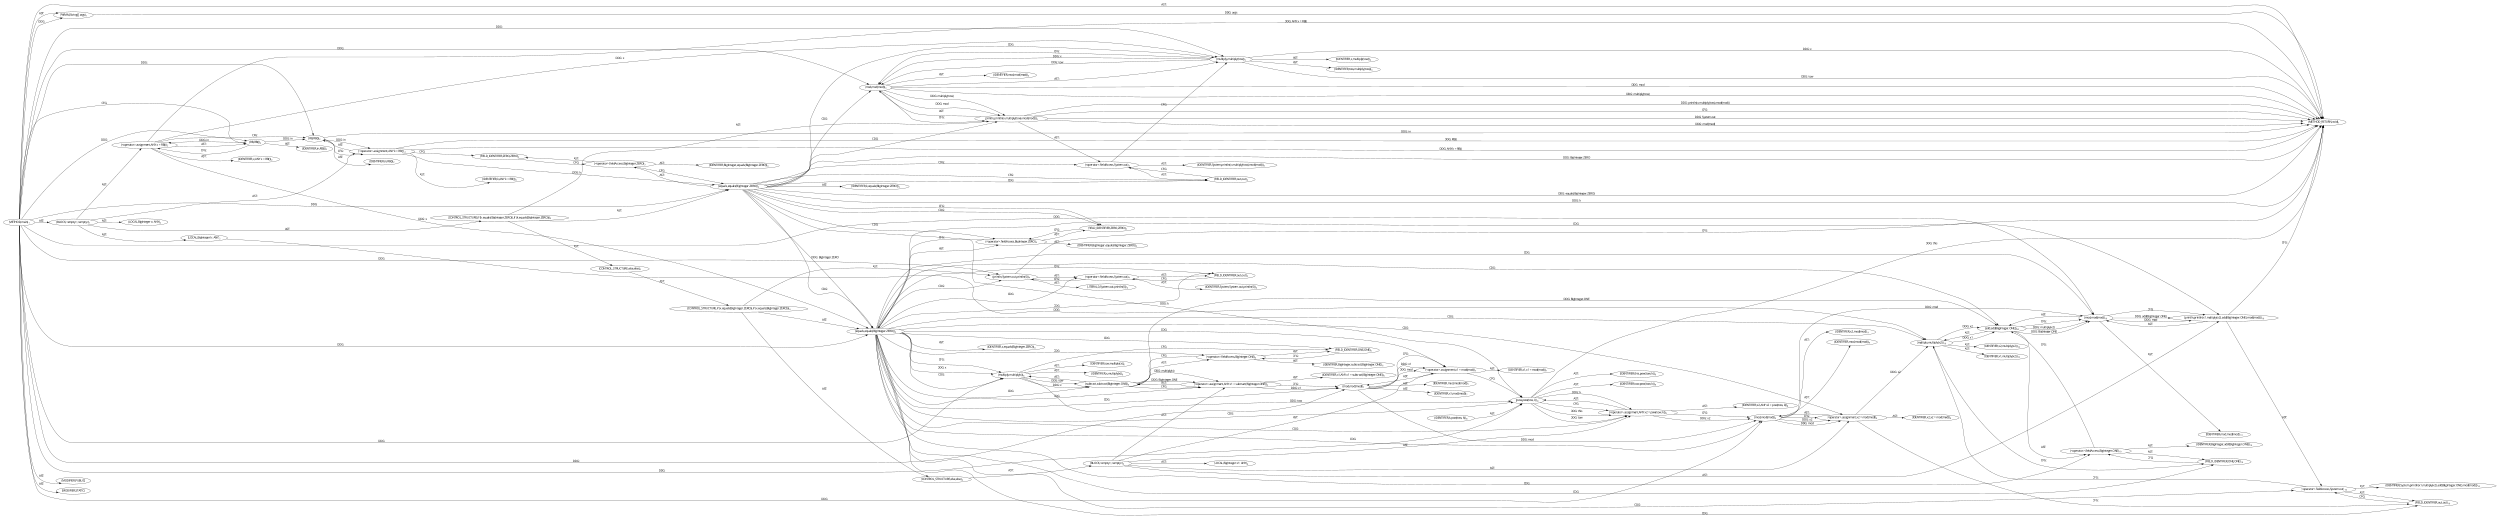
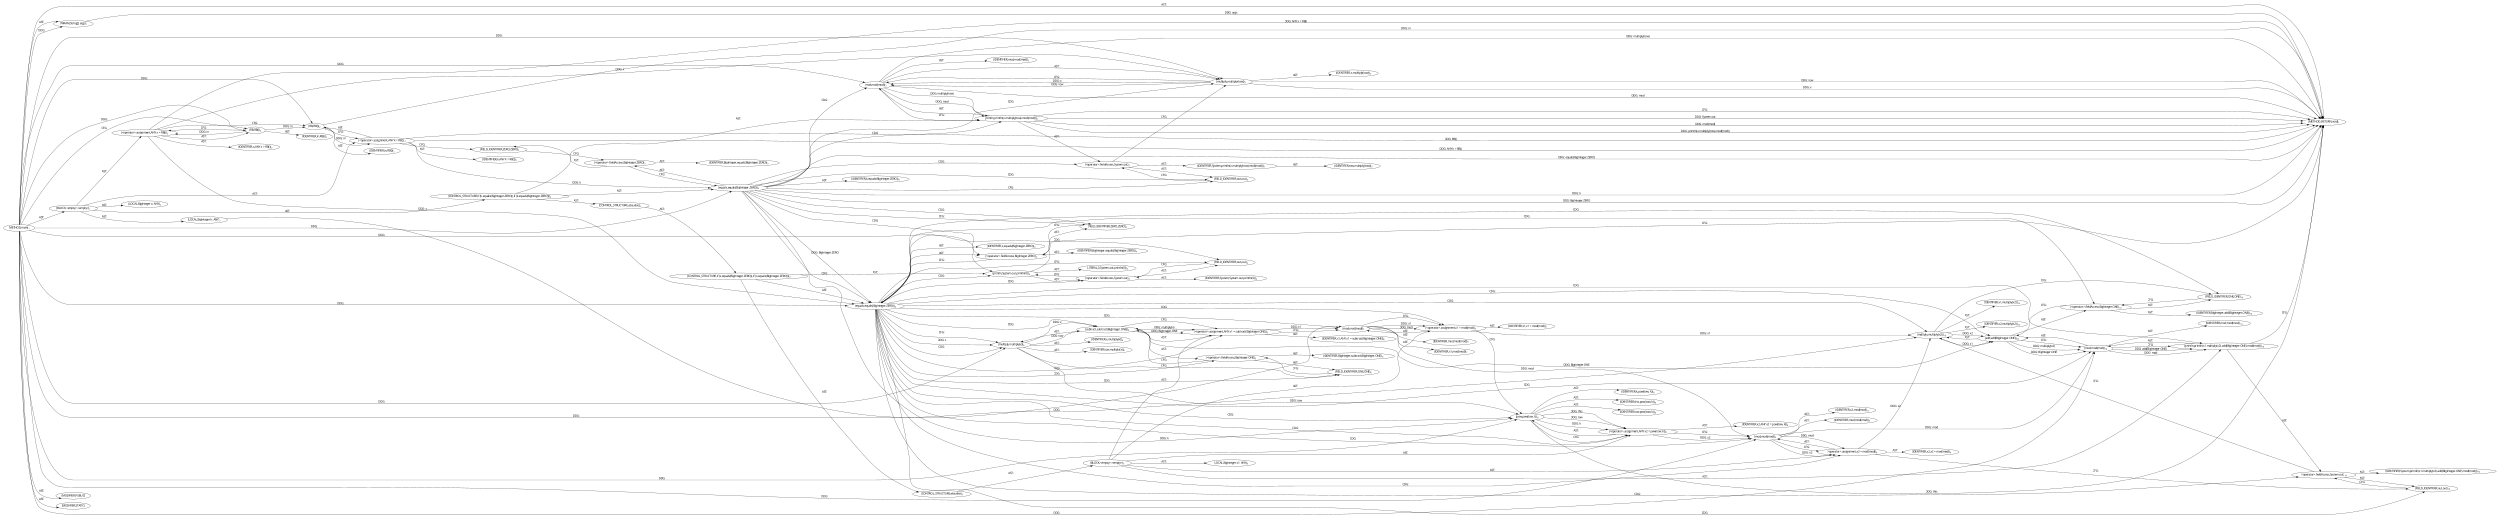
edge "(multiply,multiply(tow))" -> "(IDENTIFIER,tow,multiply(tow))": now "(IDENTIFIER,System,println(x.multiply(tow).mod(mod)))" -> "(IDENTIFIER,tow,multiply(tow))"
edge "(<operator>.assignment,x1 = mod(mod))" -> "(multiply,multiply(x2))": added, label "DDG: x1"
edge "(IDENTIFIER,k,pow(tow, k))" -> "(pow,pow(tow, k))": reversed
